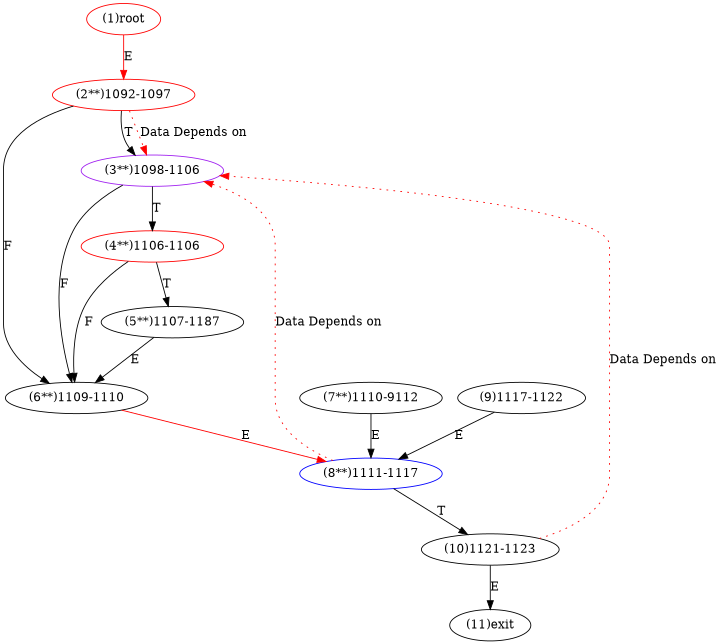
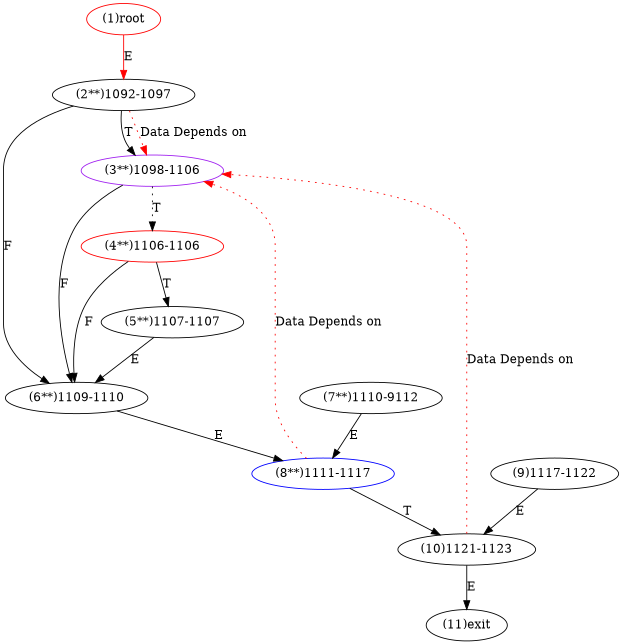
node "(2**)1092-1097": color red -> black
edge "(3**)1098-1106" -> "(4**)1106-1106": style solid -> dotted
node "(5**)1107-1187": label "(5**)1107-1187" -> "(5**)1107-1107"
edge "(9)1117-1122" -> "(8**)1111-1117": now "(9)1117-1122" -> "(10)1121-1123"
edge "(6**)1109-1110" -> "(8**)1111-1117": color red -> black
